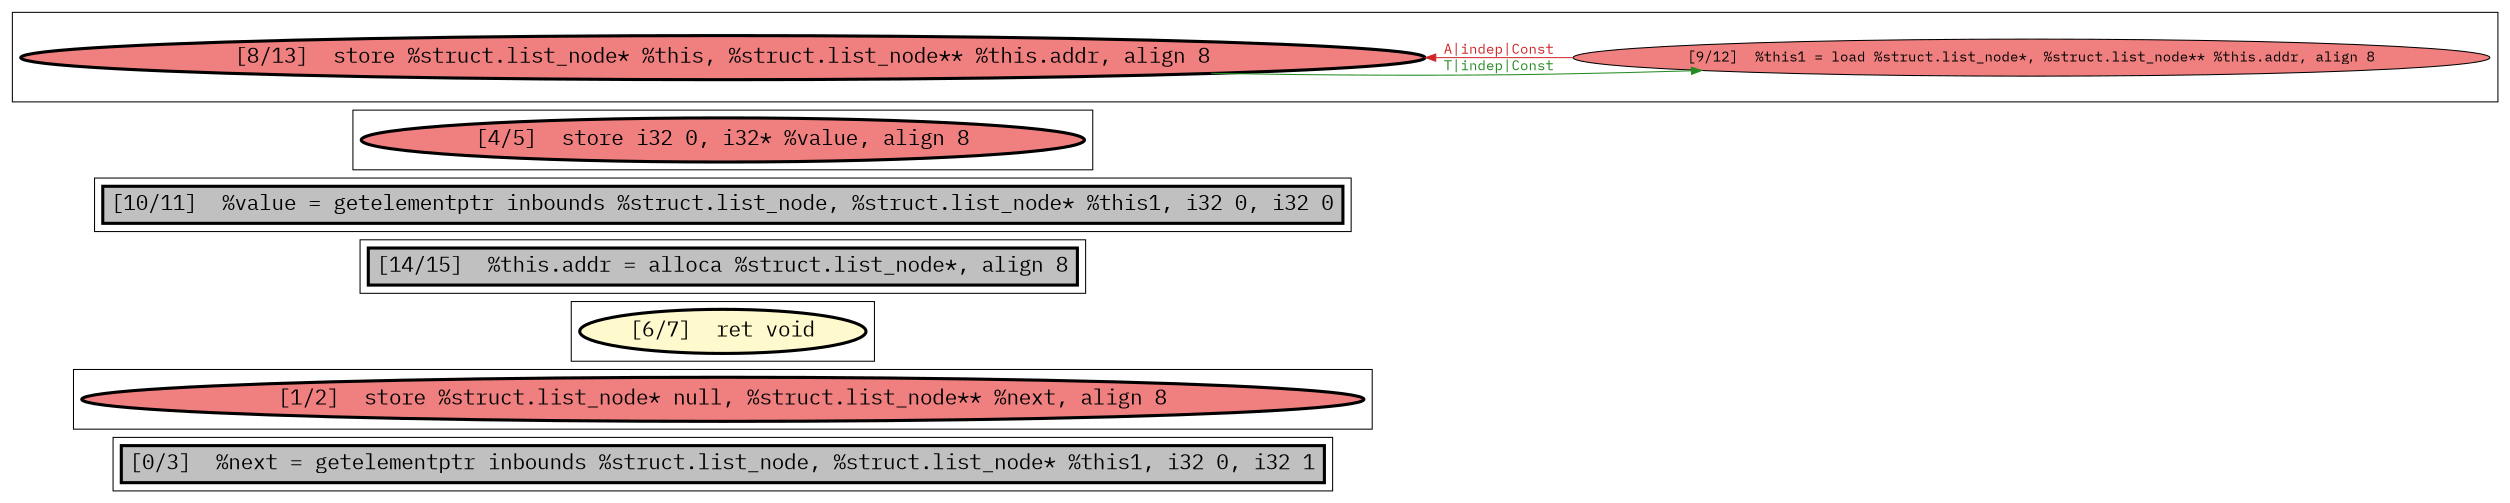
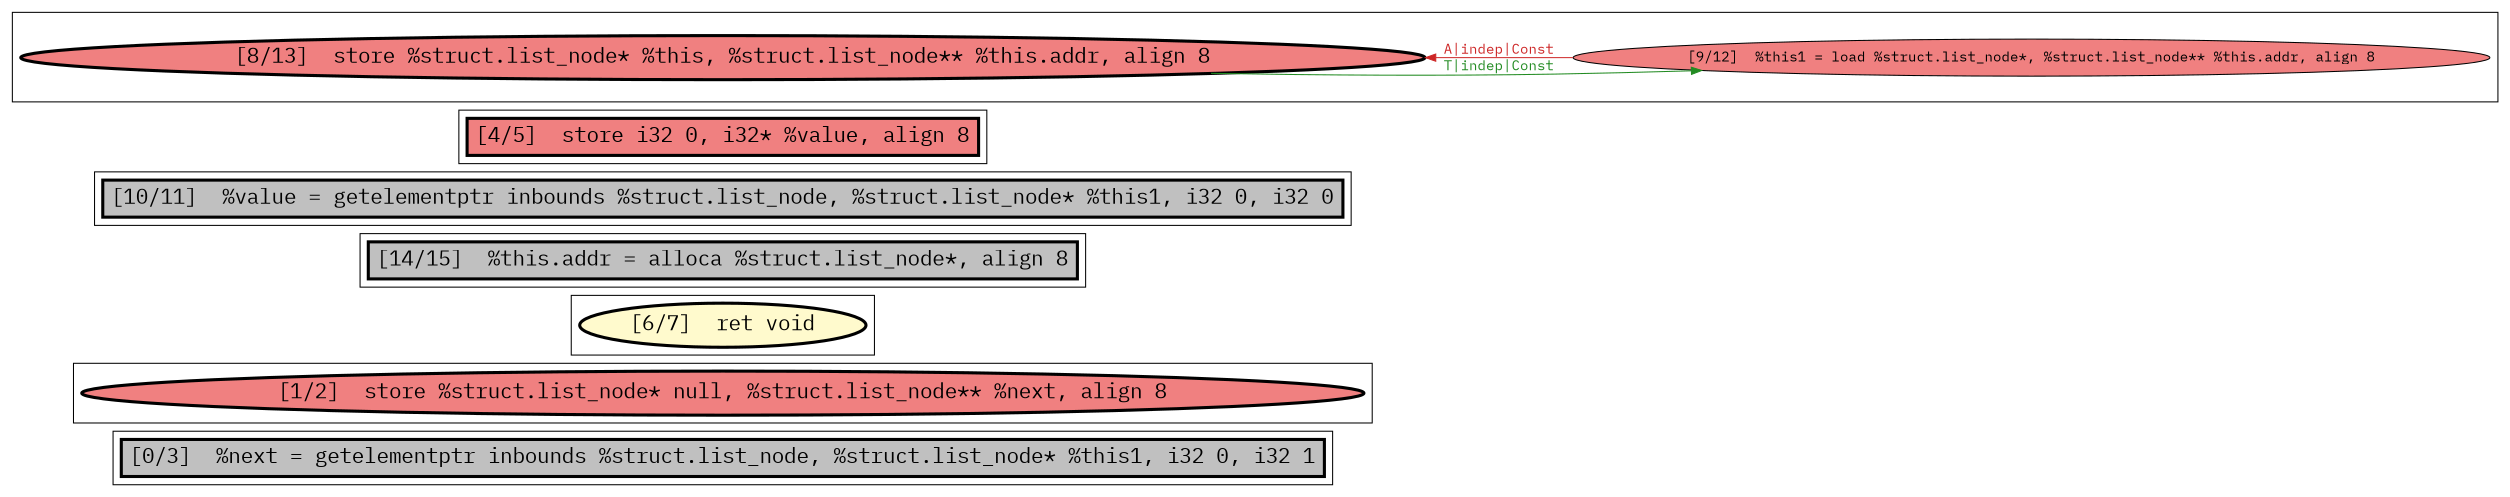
node "[4/5]  store i32 0, i32* %value, align 8": shape ellipse -> box
